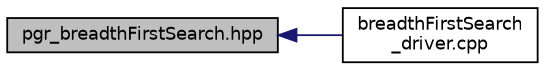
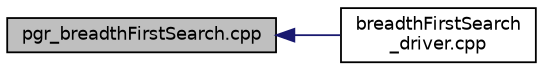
node "pgr_breadthFirstSearch.hpp": label "pgr_breadthFirstSearch.hpp" -> "pgr_breadthFirstSearch.cpp"
